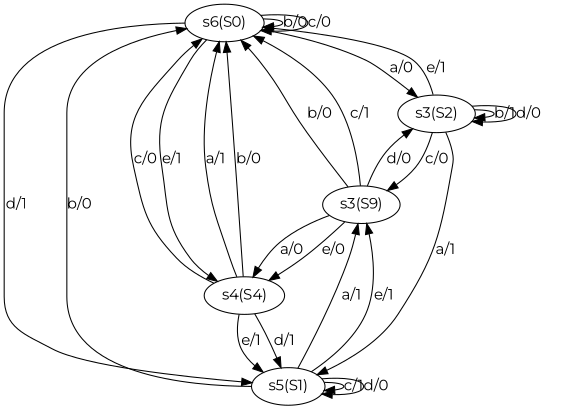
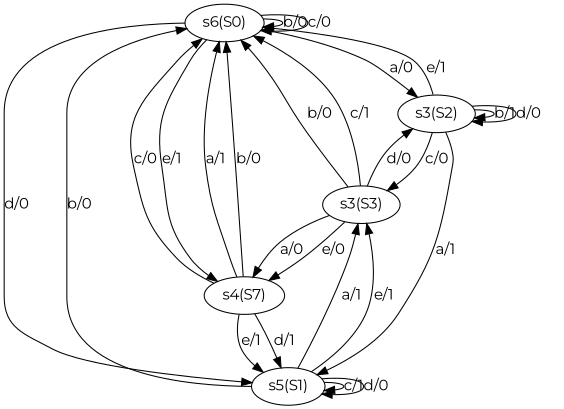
edge "s6(S0)" -> "s5(S1)": label "d/1" -> "d/0"
node "s3(S9)": label "s3(S9)" -> "s3(S3)"
node "s4(S4)": label "s4(S4)" -> "s4(S7)"
